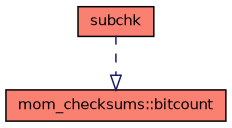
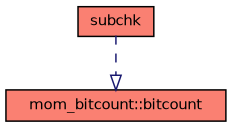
node "mom_checksums::bitcount": label "mom_checksums::bitcount" -> "mom_bitcount::bitcount"
